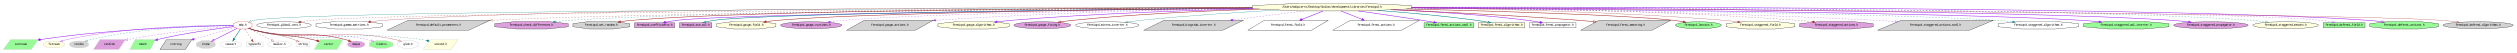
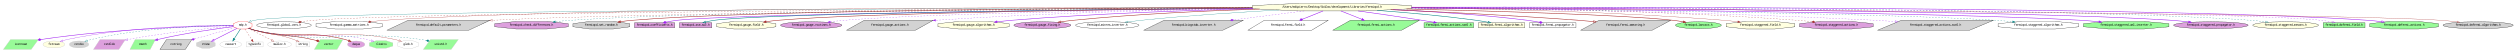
node "fermiqcd_fermi_actions.h": fillcolor white -> palegreen
node "unistd.h": fillcolor lightyellow -> palegreen
